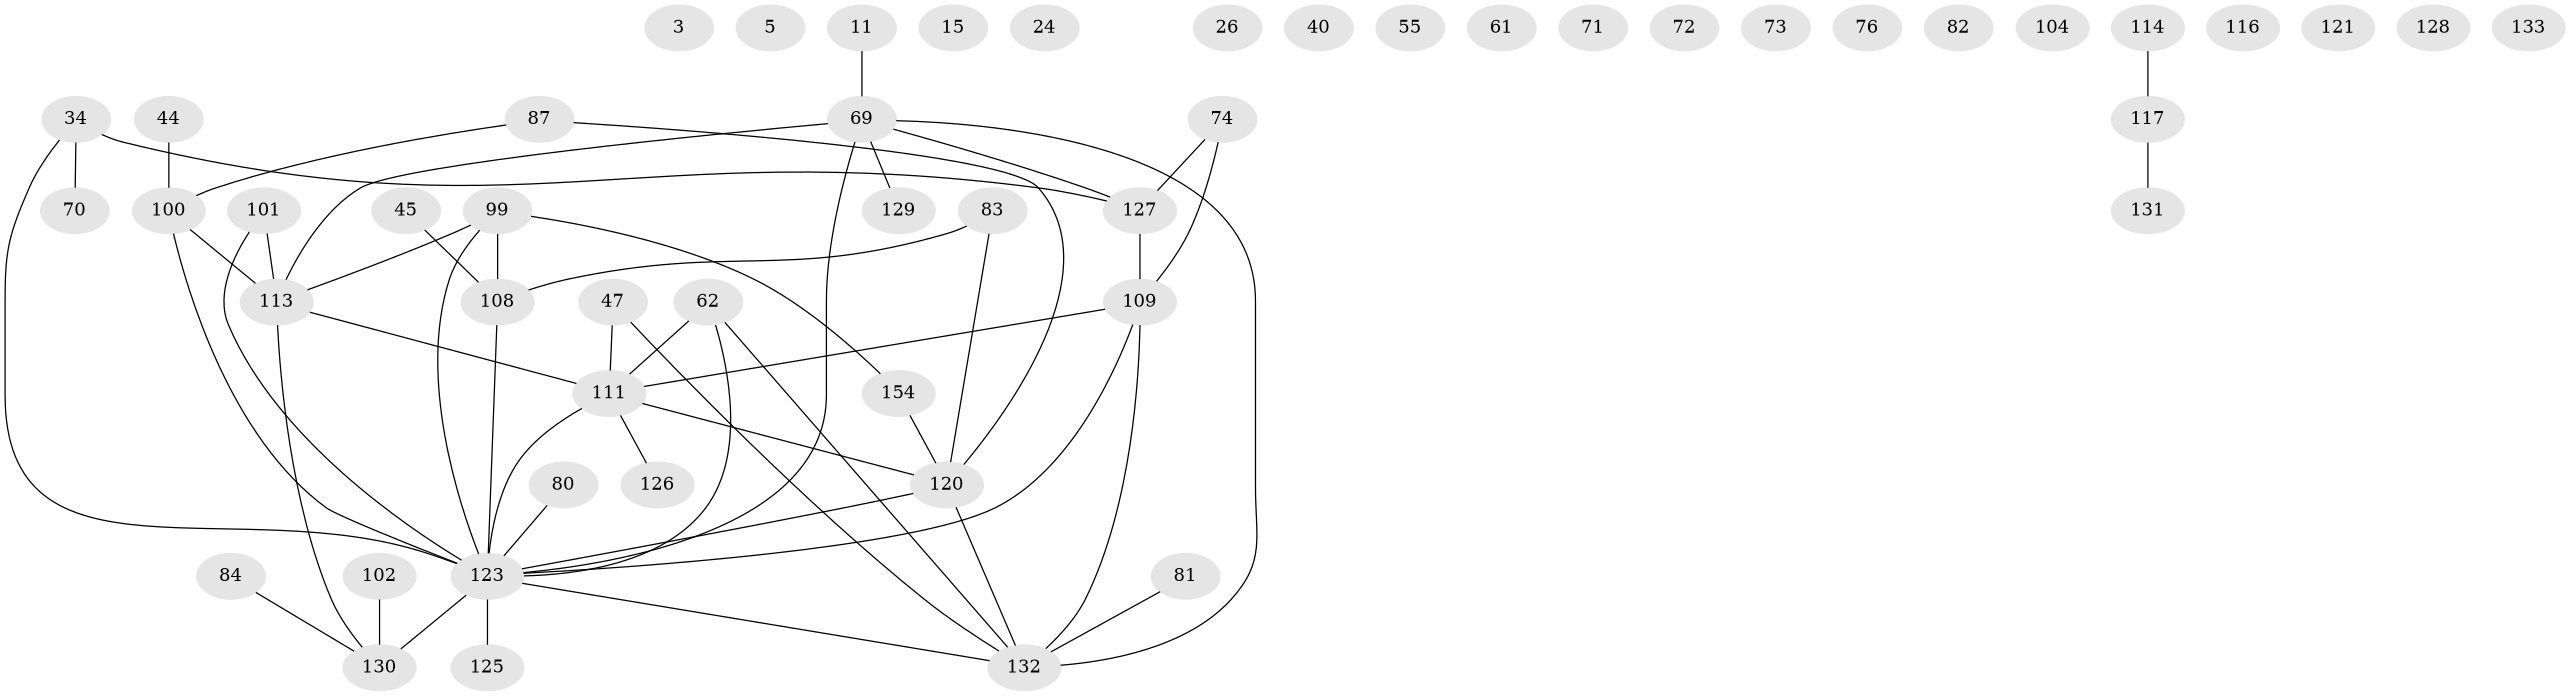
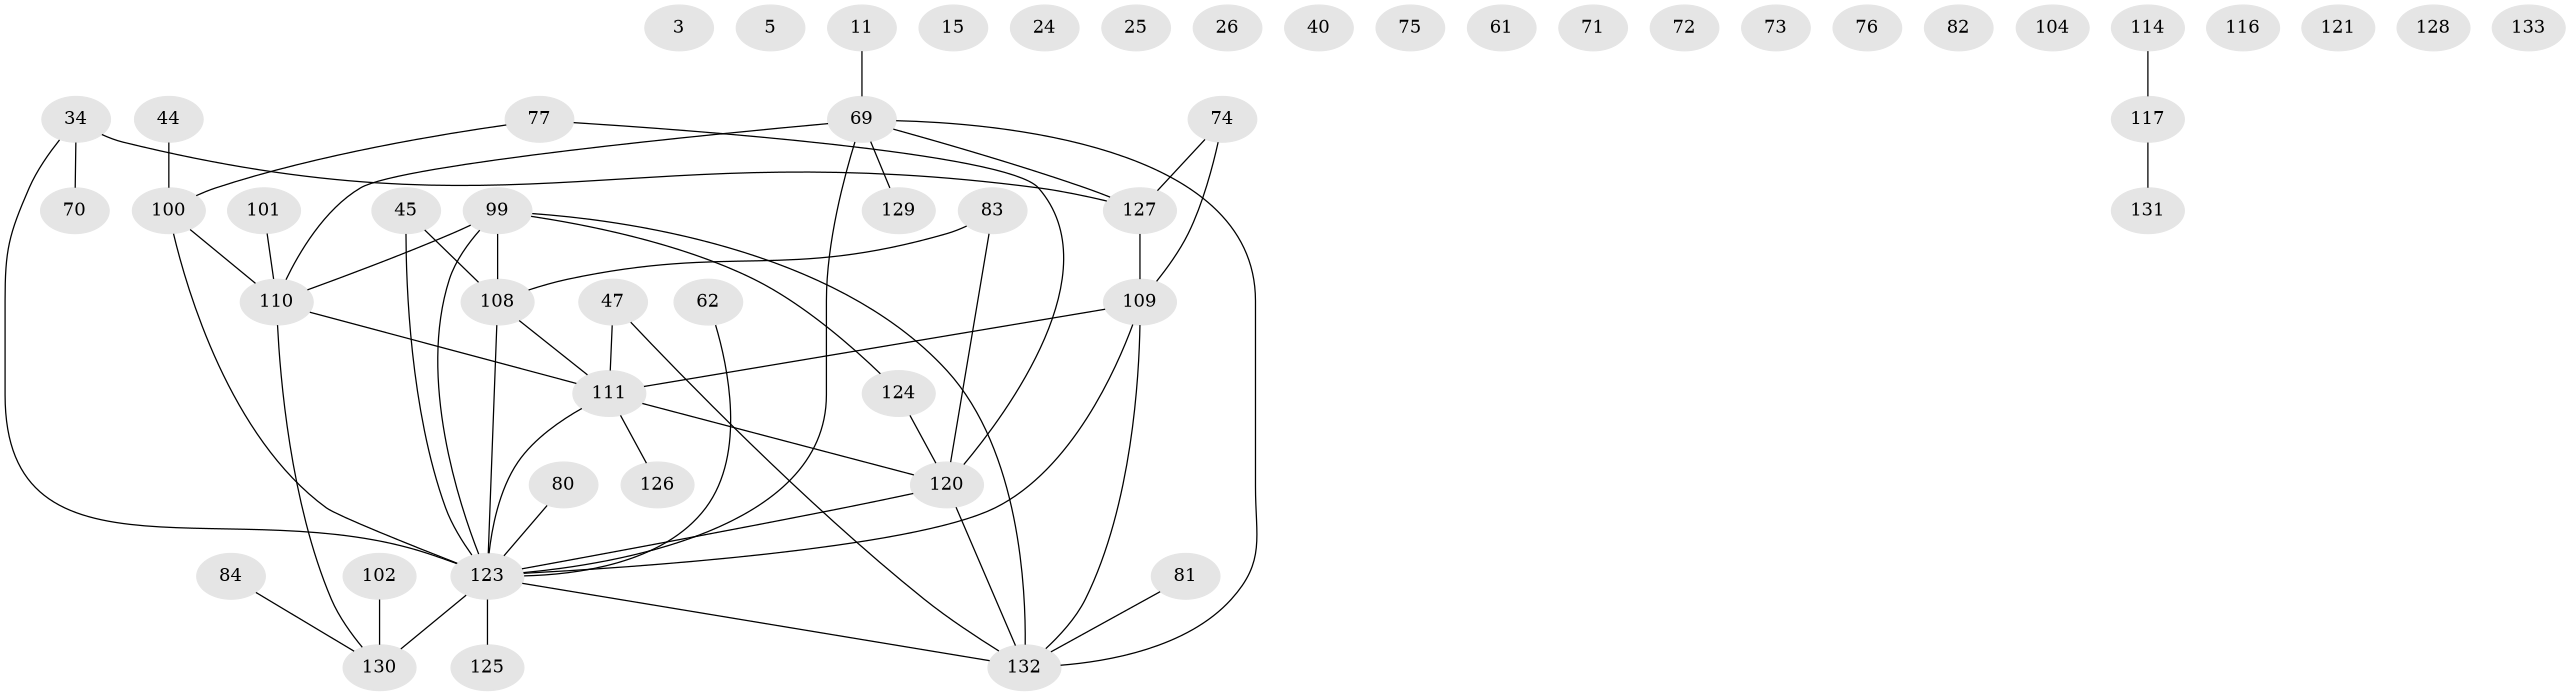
node "25": added
node "55": label "55" -> "75"
node "87": label "87" -> "77"
node "113": label "113" -> "110"
edge "62" -- "111": now "108" -- "111"
node "154": label "154" -> "124"
edge "101" -- "123": now "45" -- "123"
edge "62" -- "132": now "99" -- "132"
